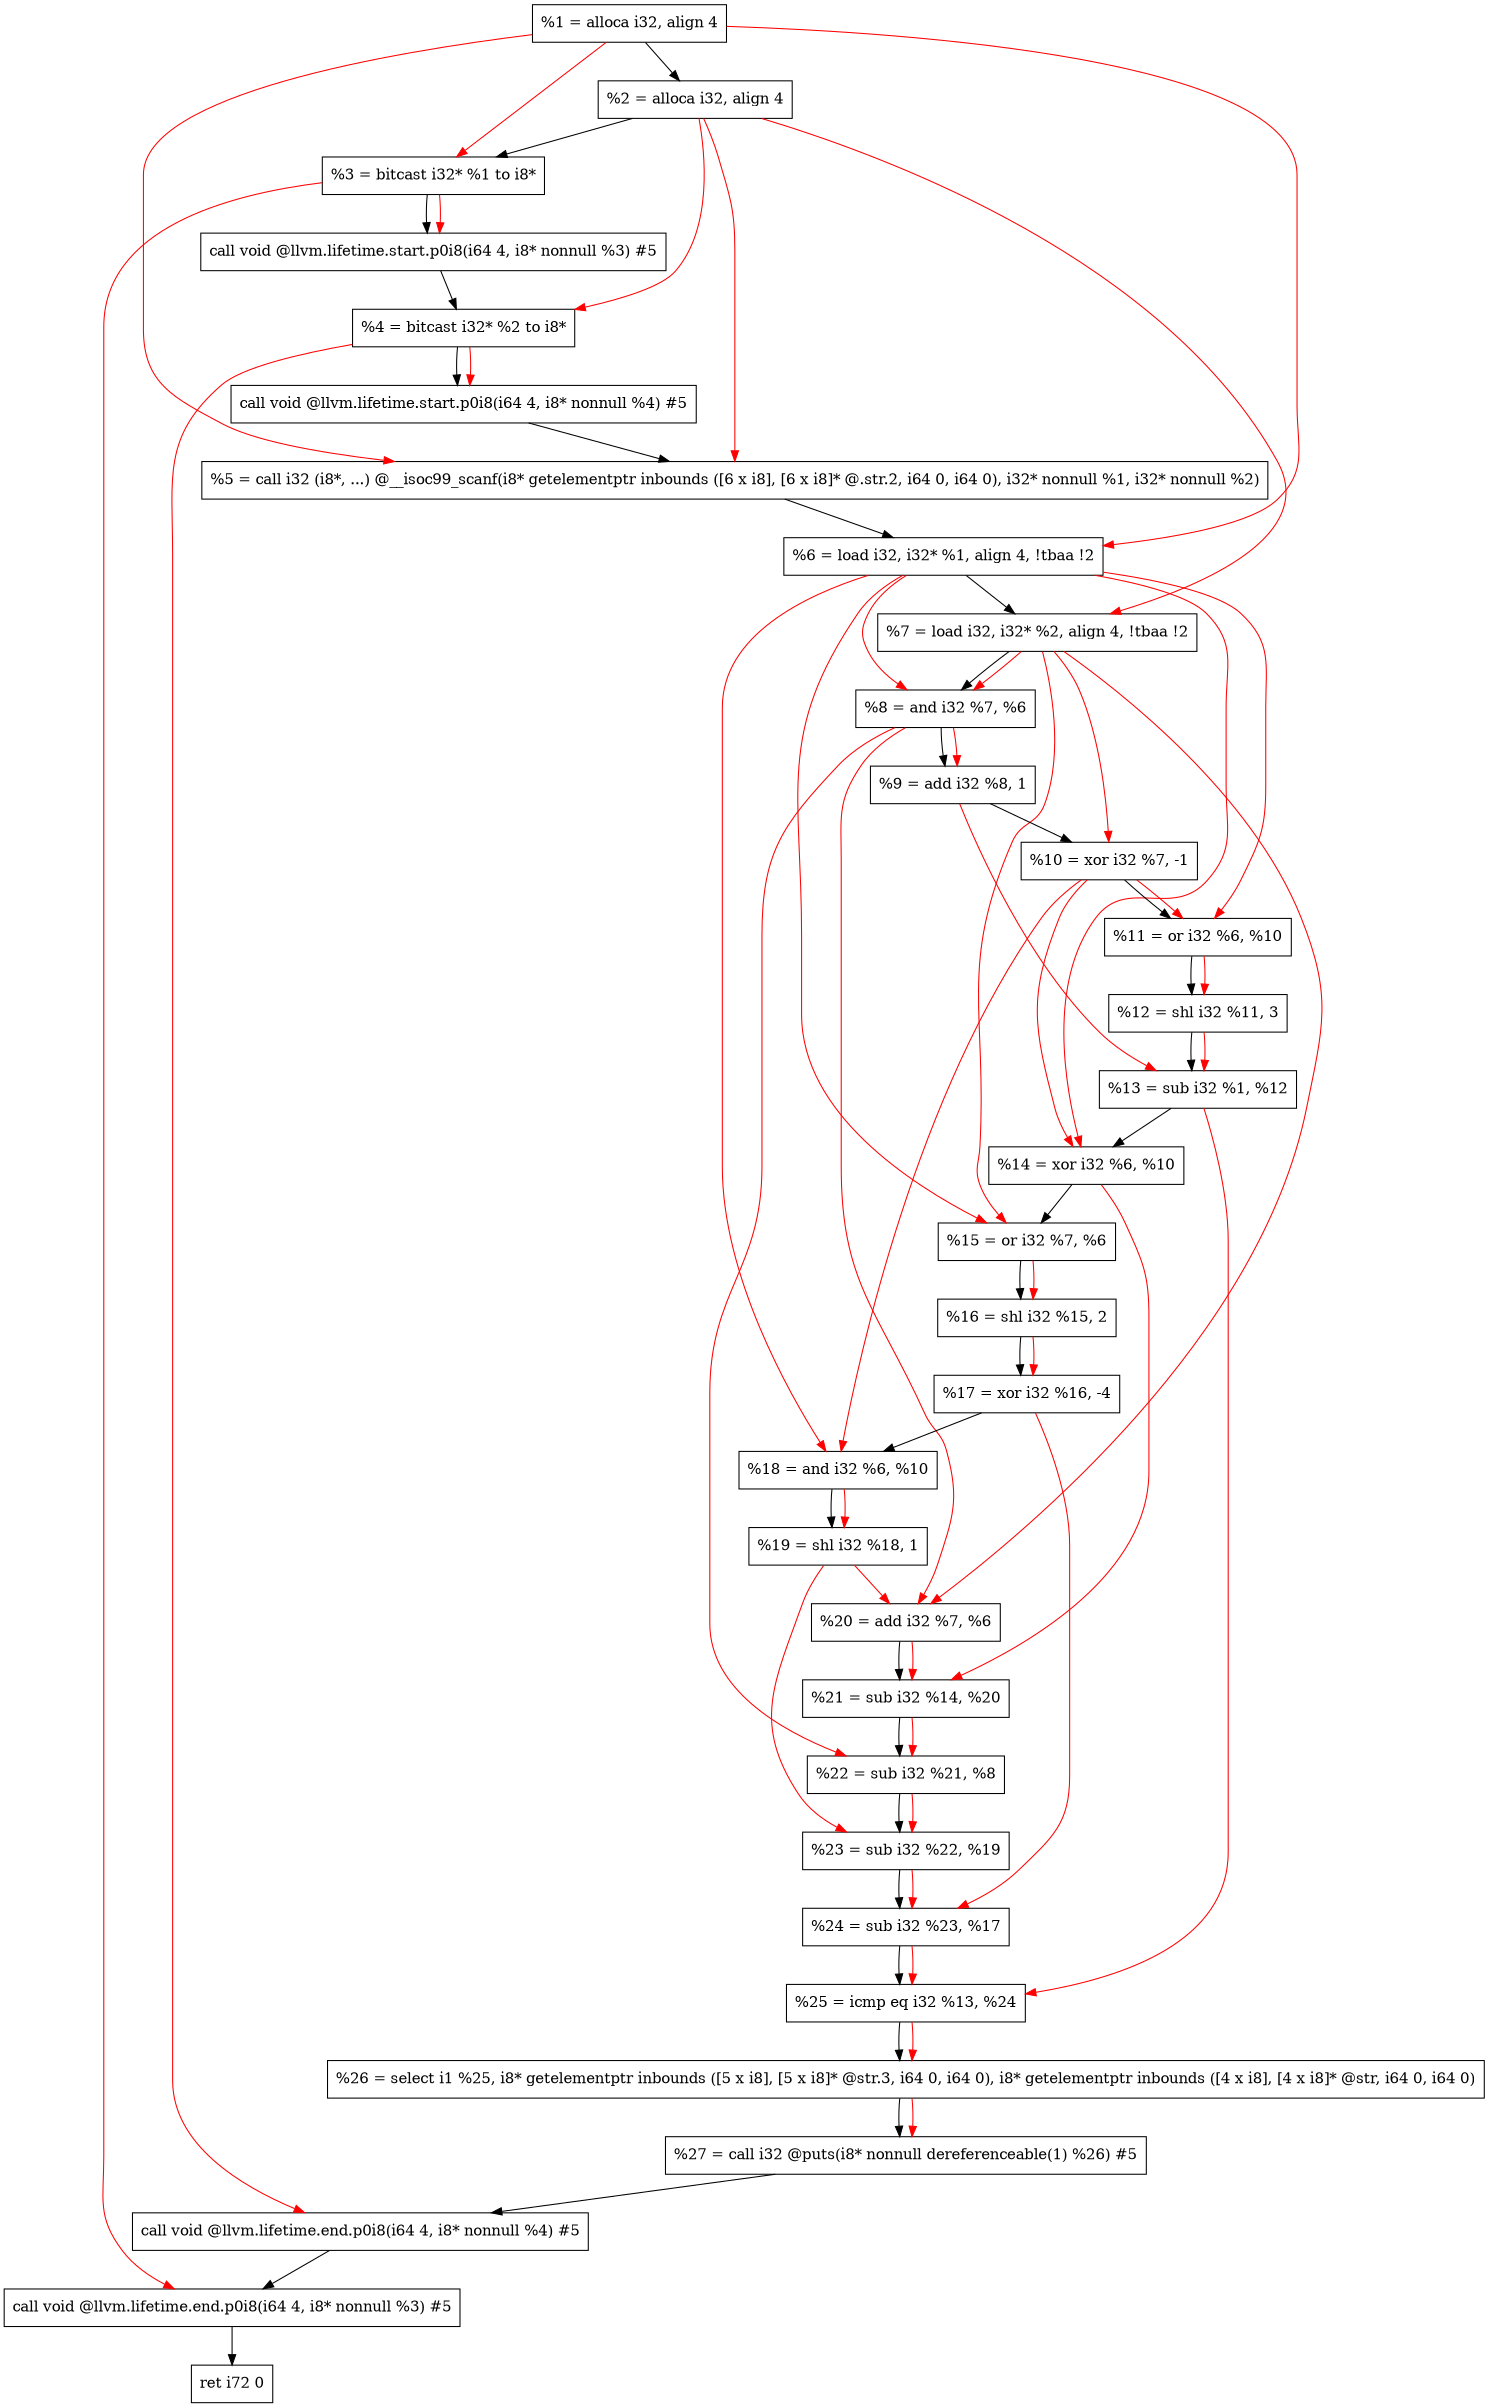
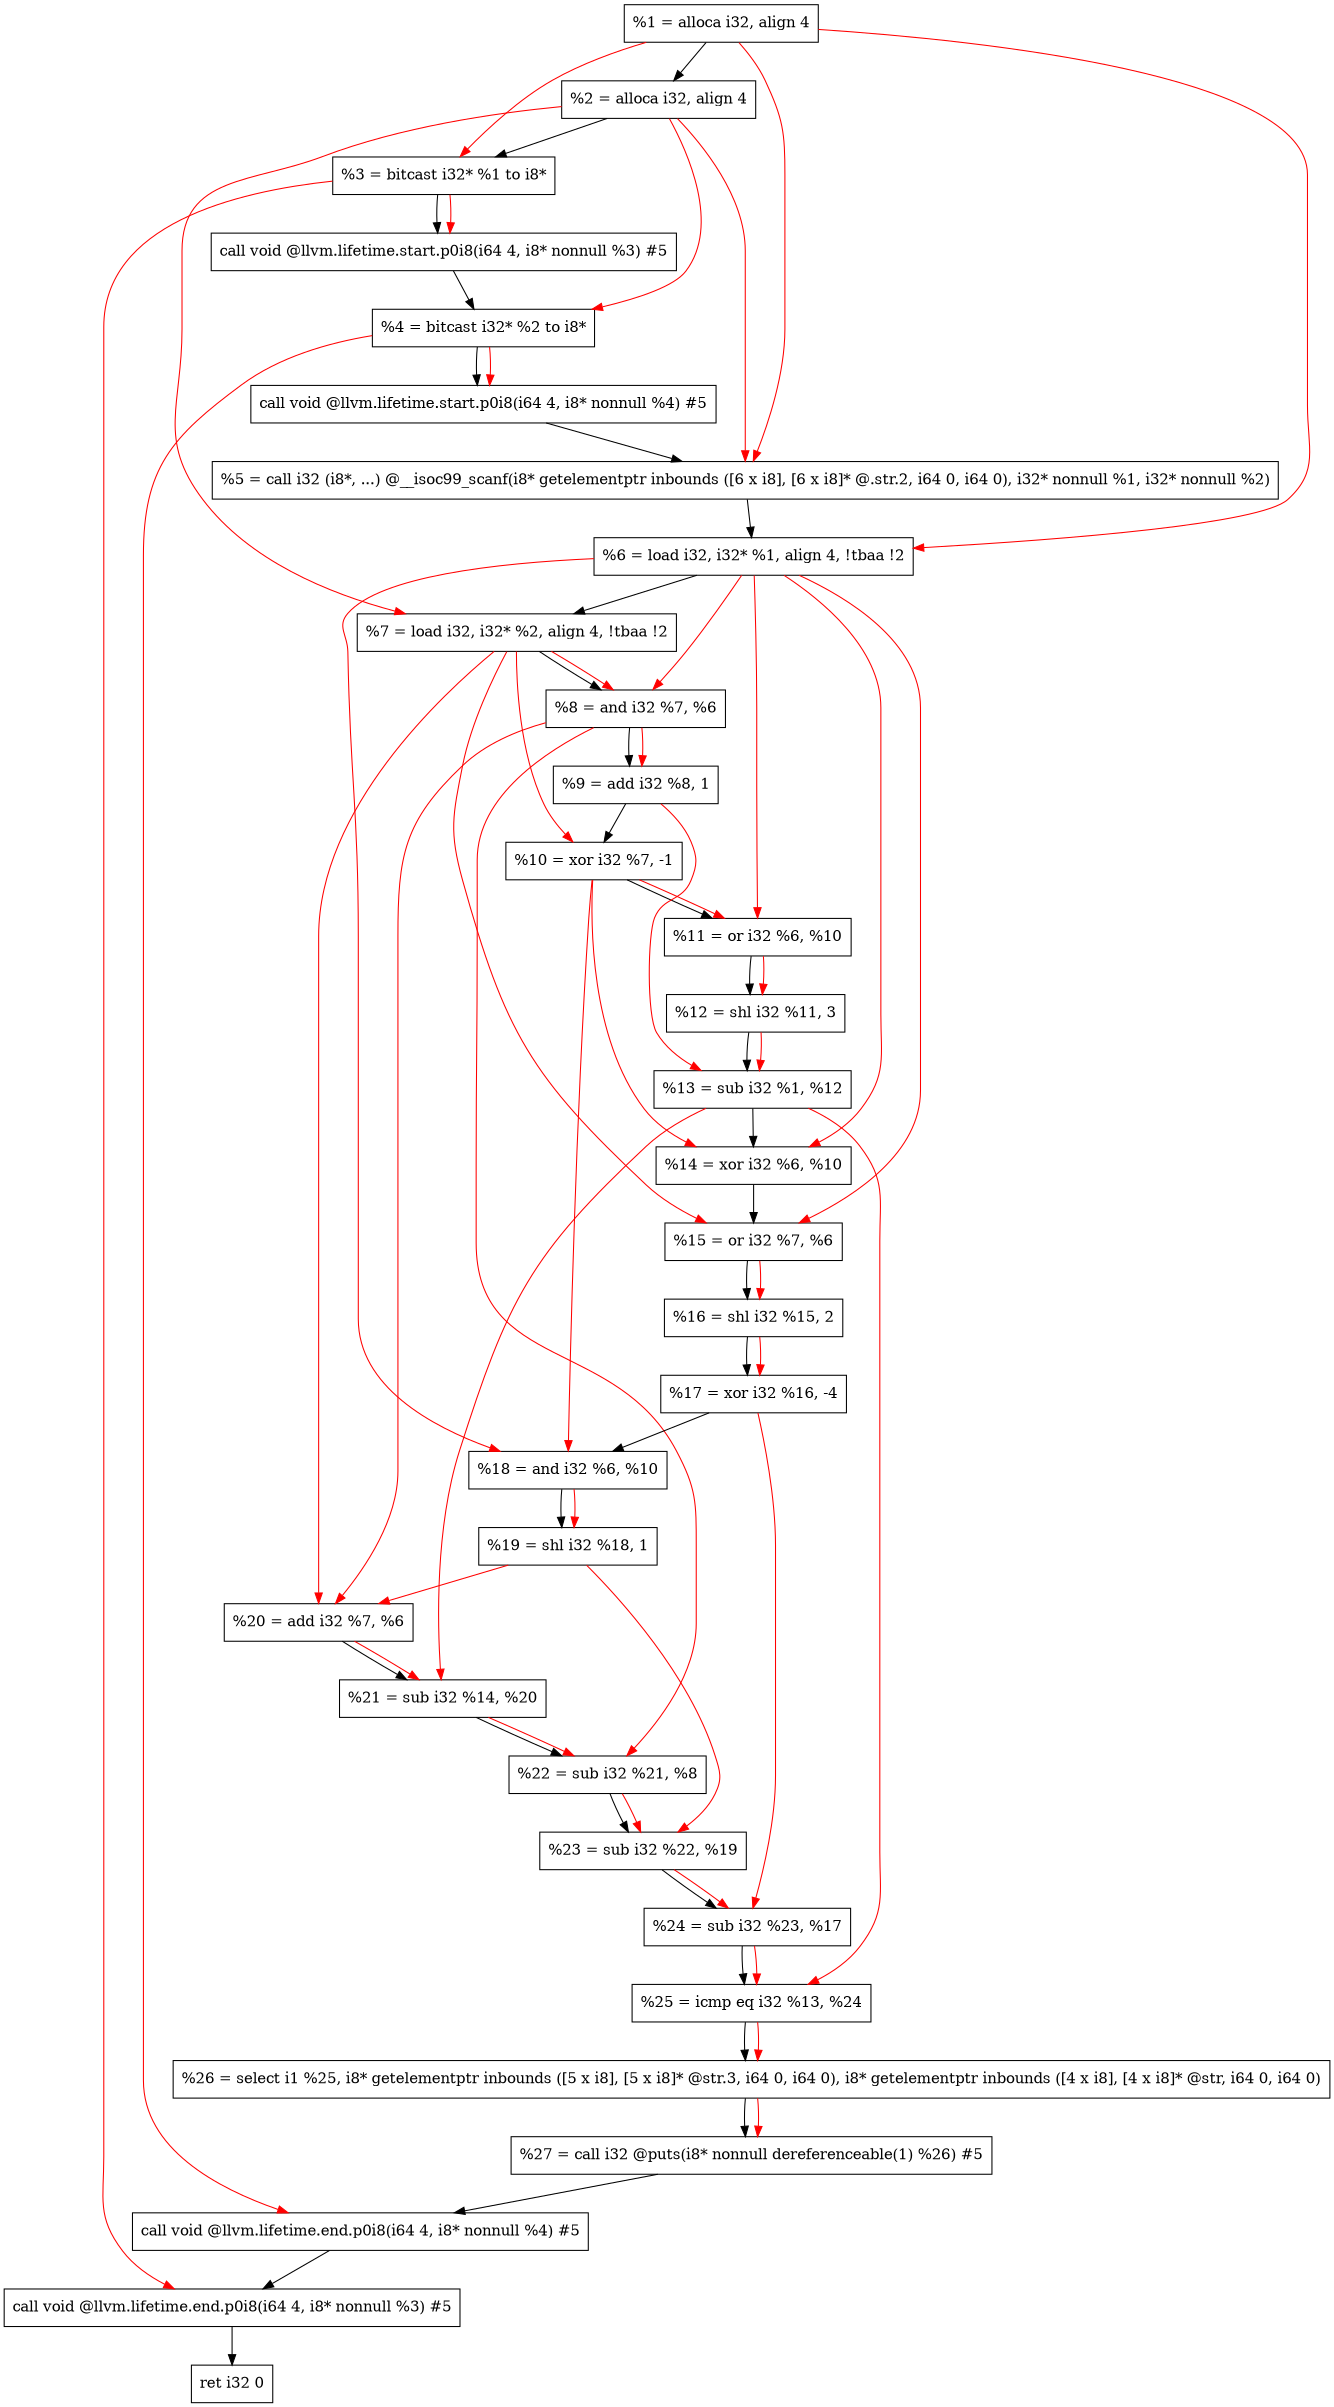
edge "%14 = xor i32 %6, %10" -> "%21 = sub i32 %14, %20": now "%13 = sub i32 %1, %12" -> "%21 = sub i32 %14, %20"
node "ret i72 0": label "ret i72 0" -> "ret i32 0"
